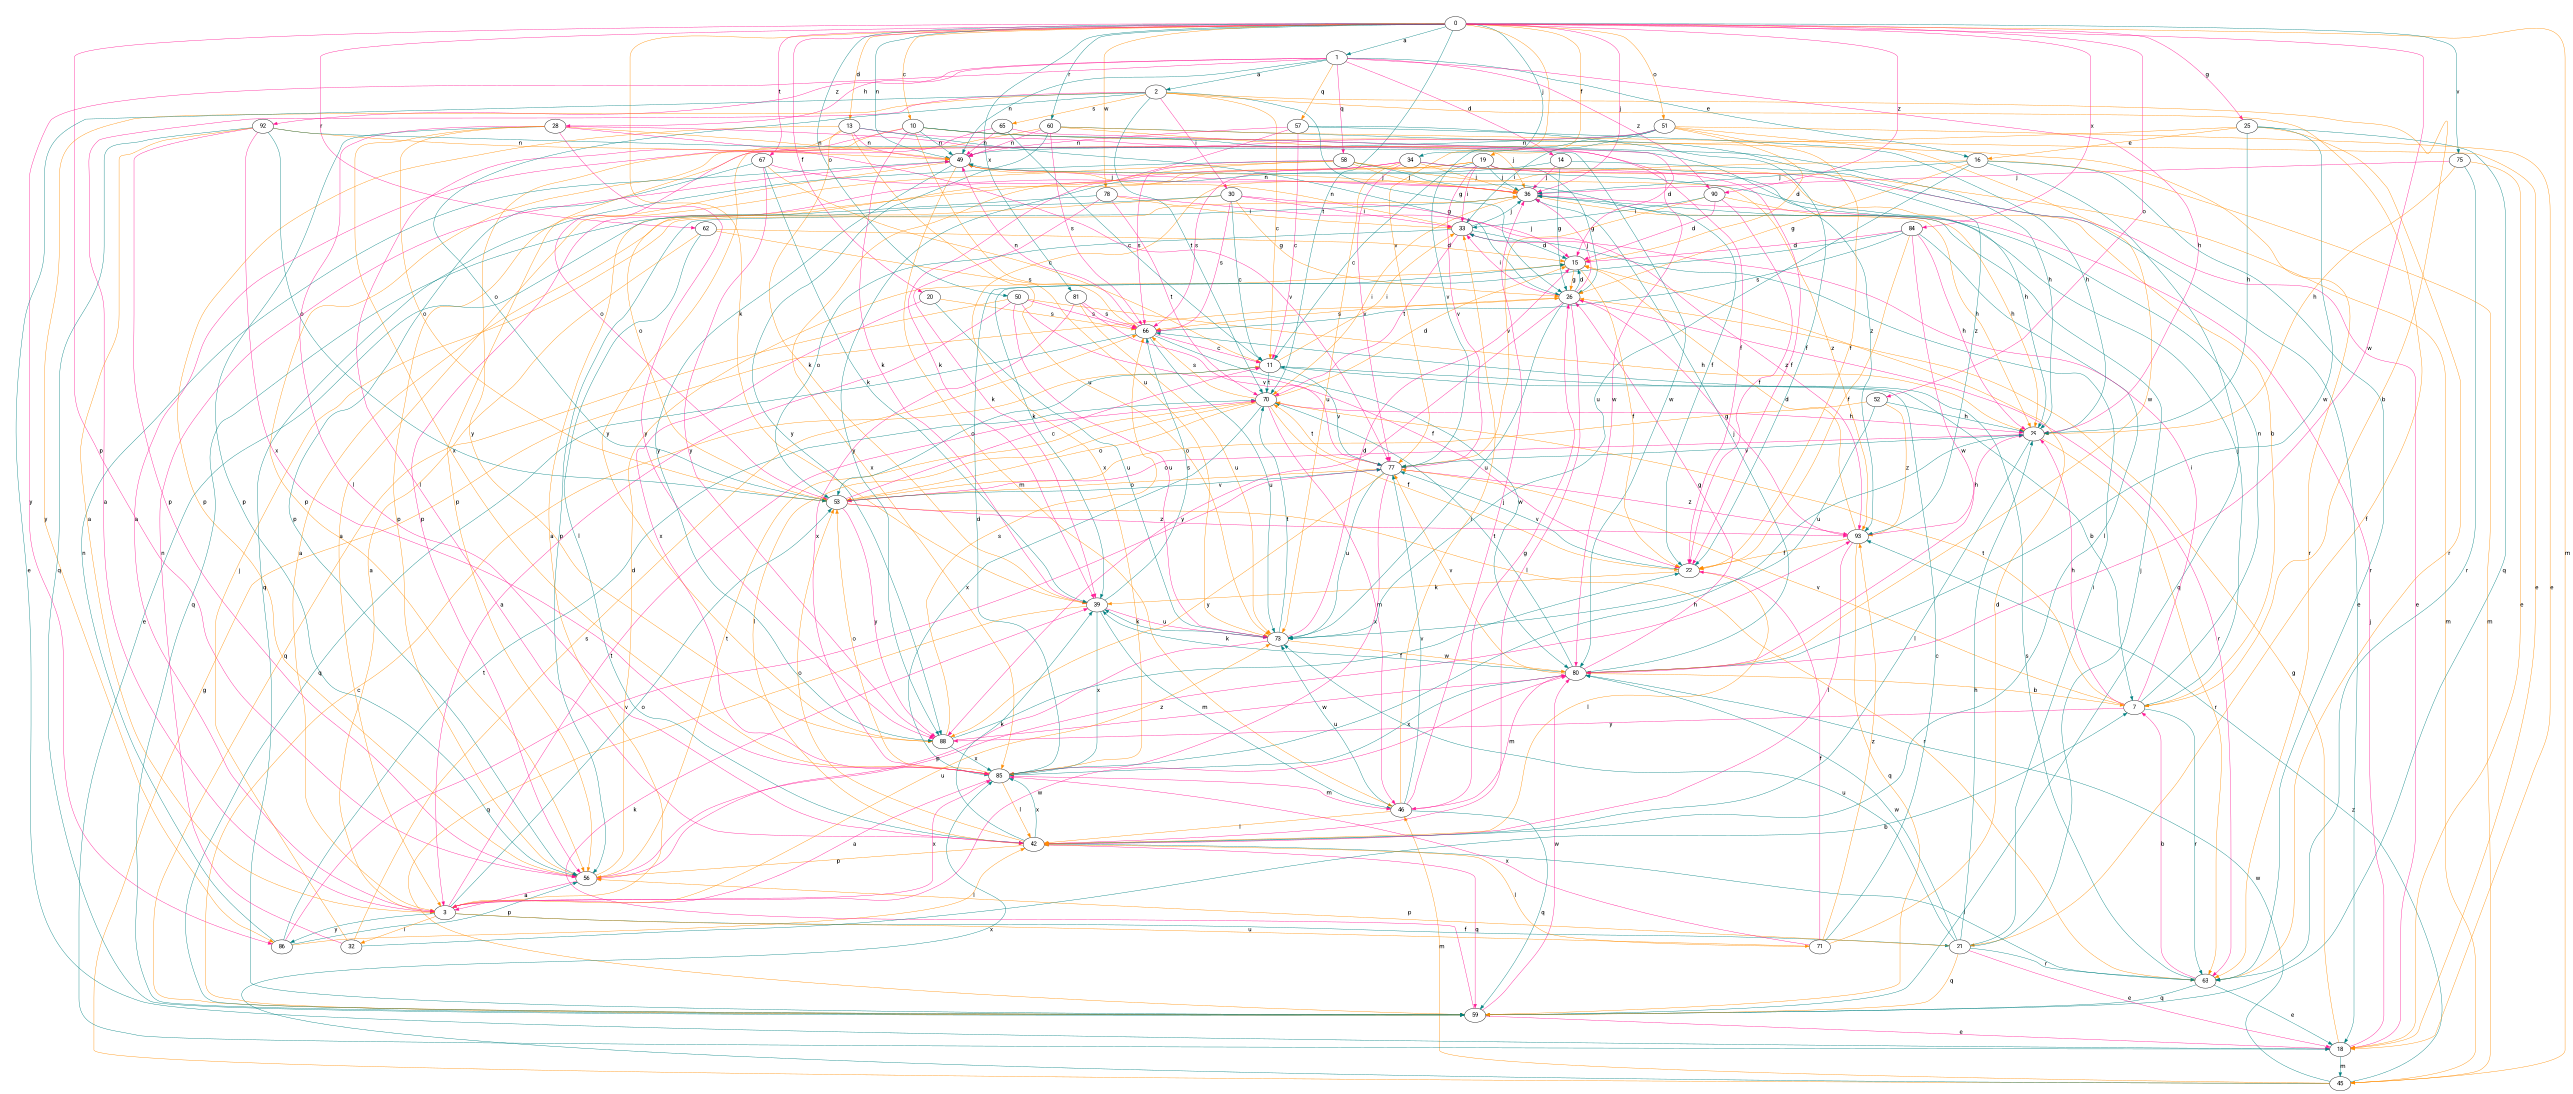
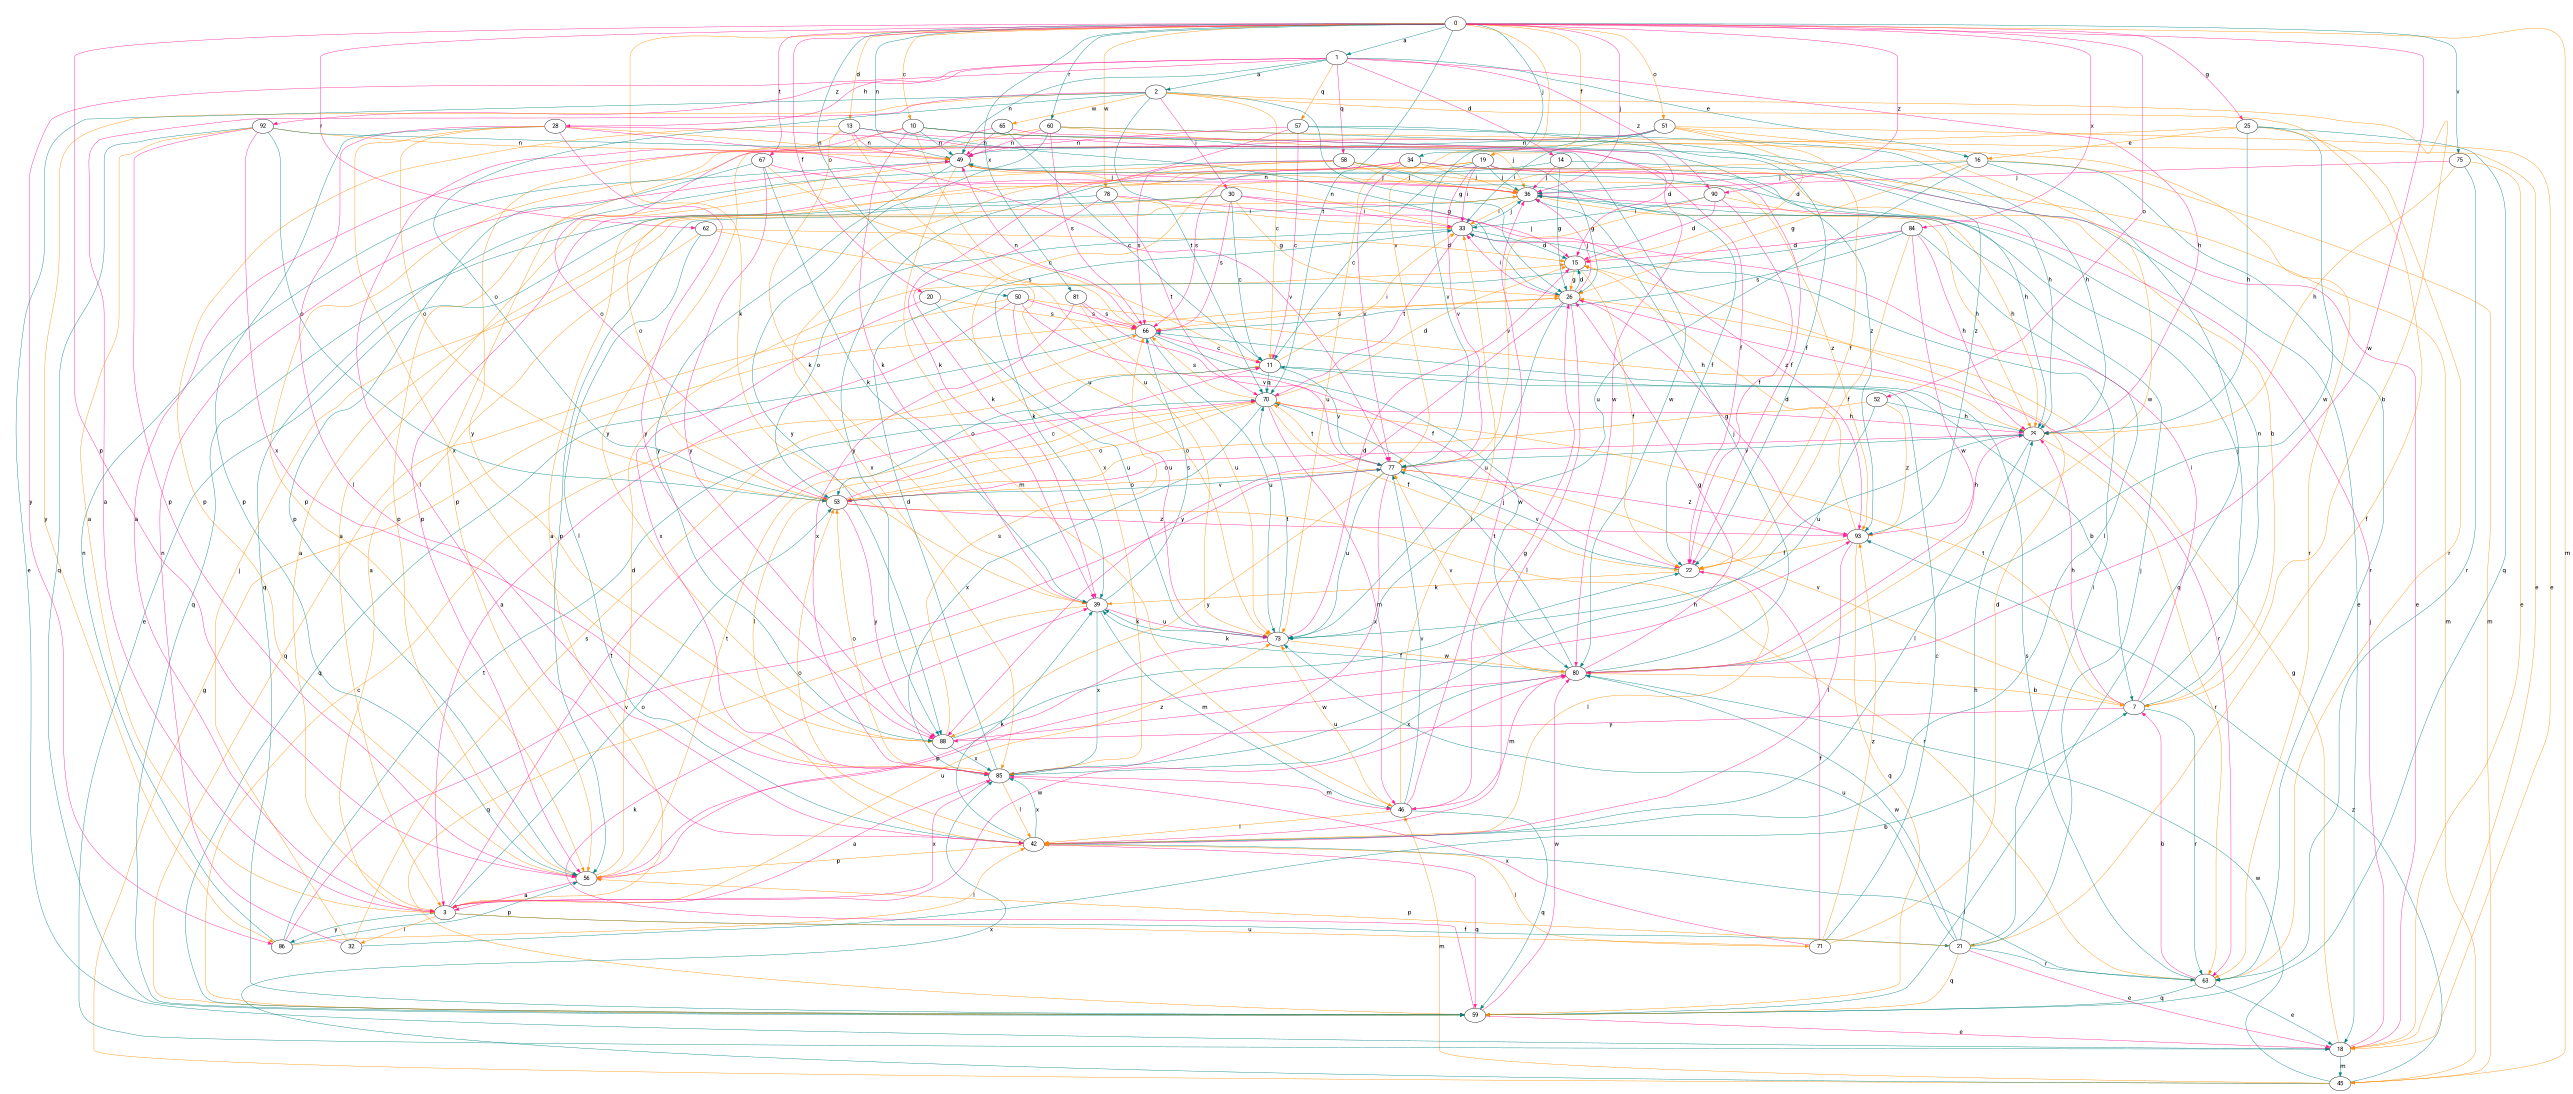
edge "2" -> "65": label "s" -> "w"
edge "36" -> "70": now "36" -> "33"
edge "85" -> "15": now "85" -> "33"
edge "11" -> "70": label "t" -> "q"
edge "46" -> "73": color teal -> darkorange
